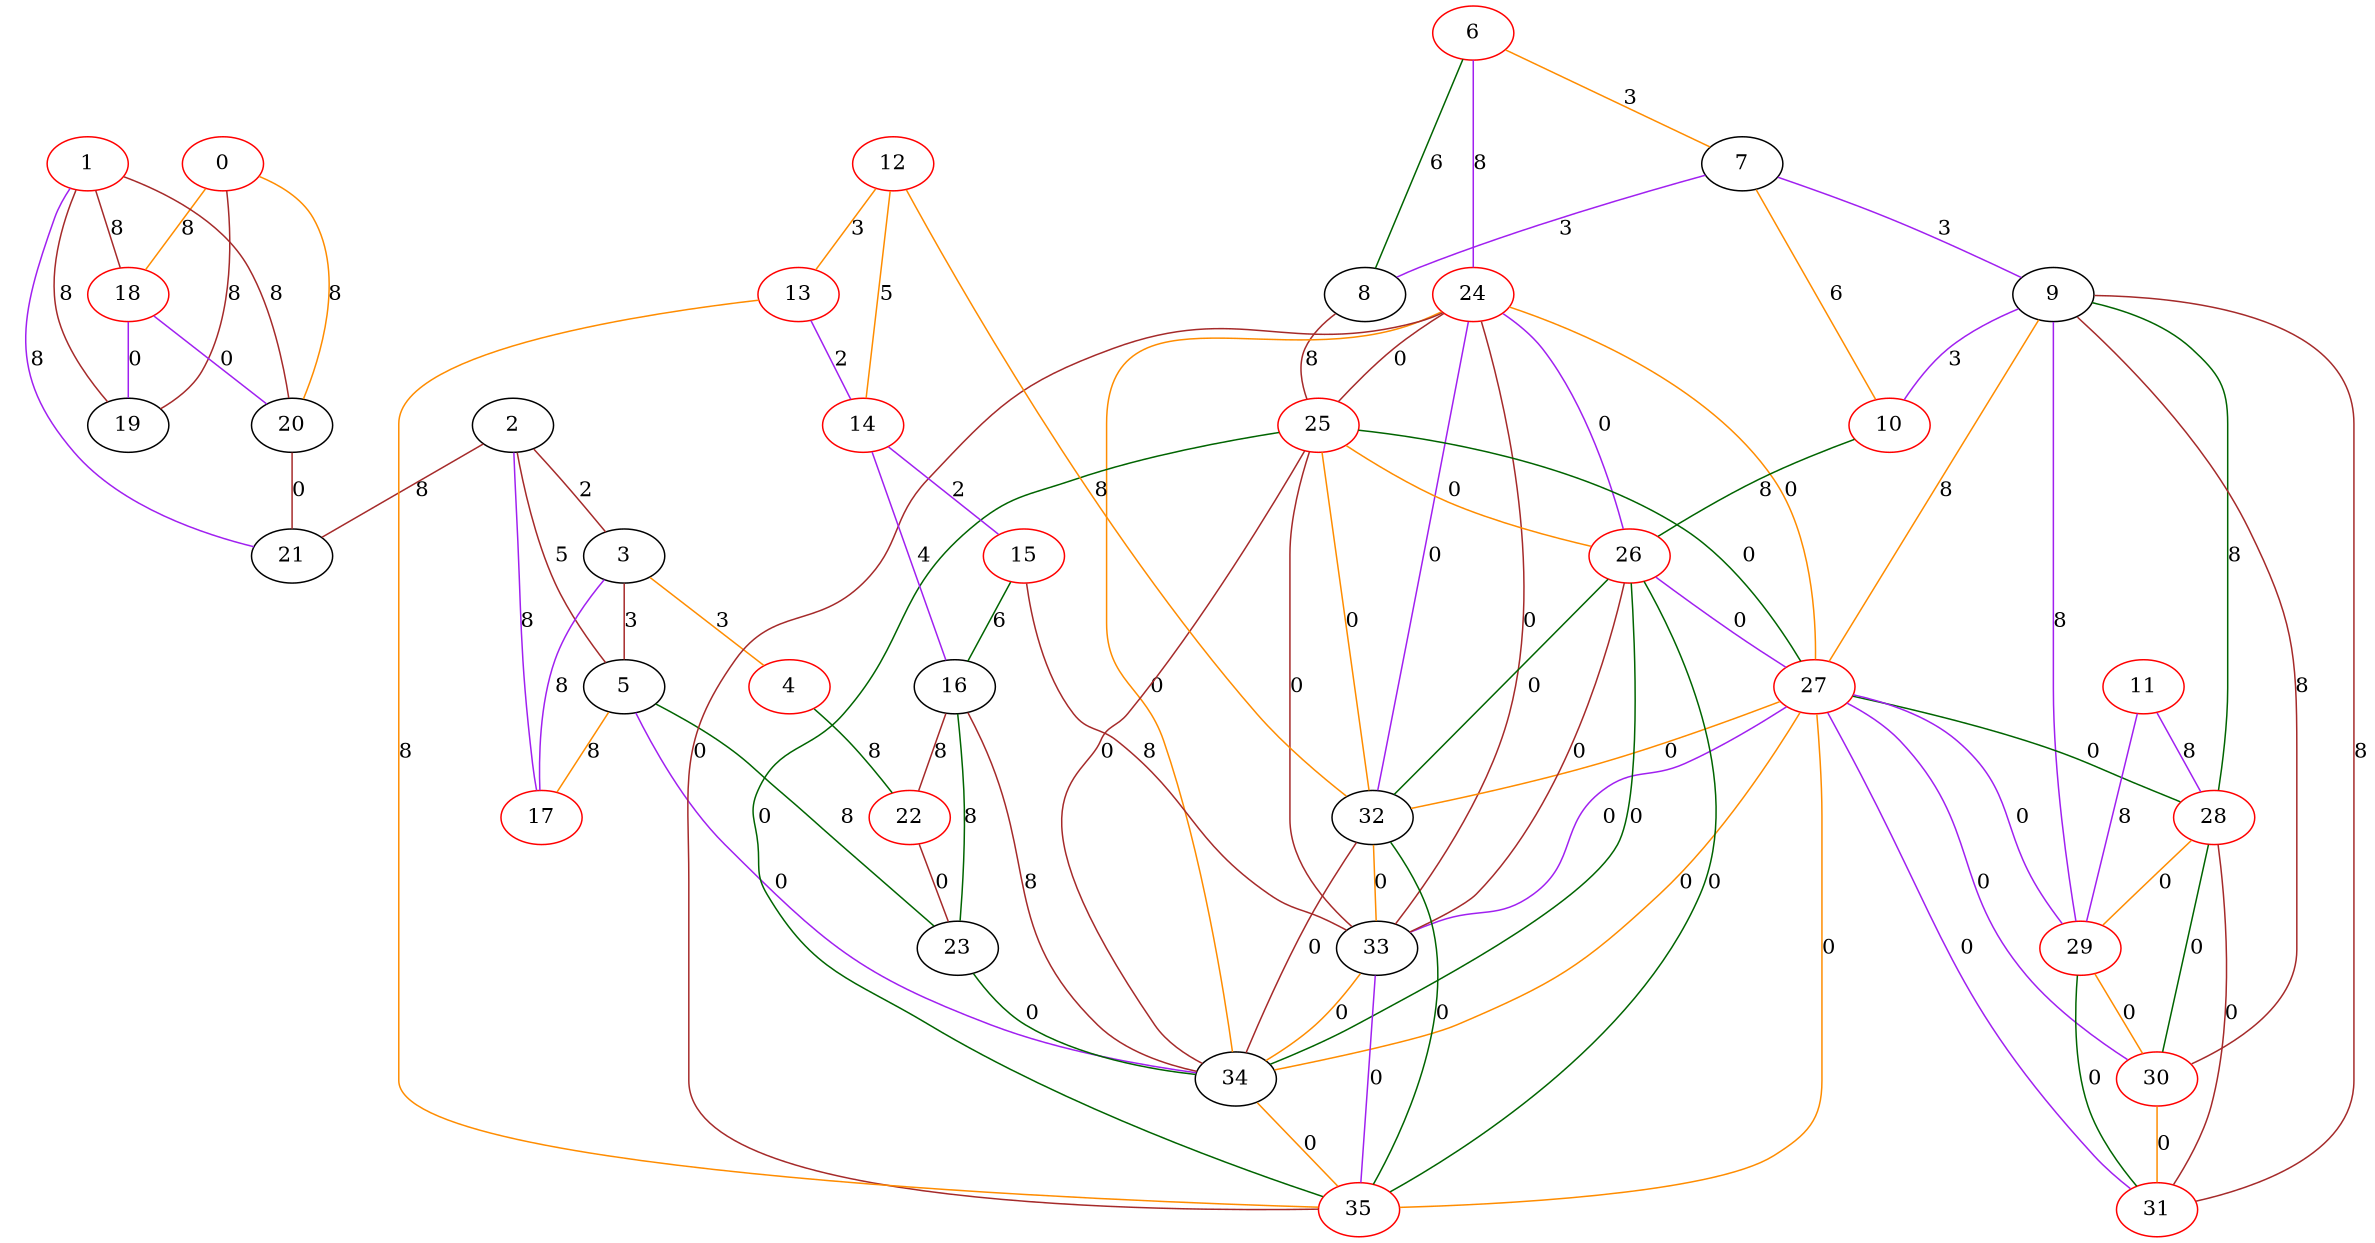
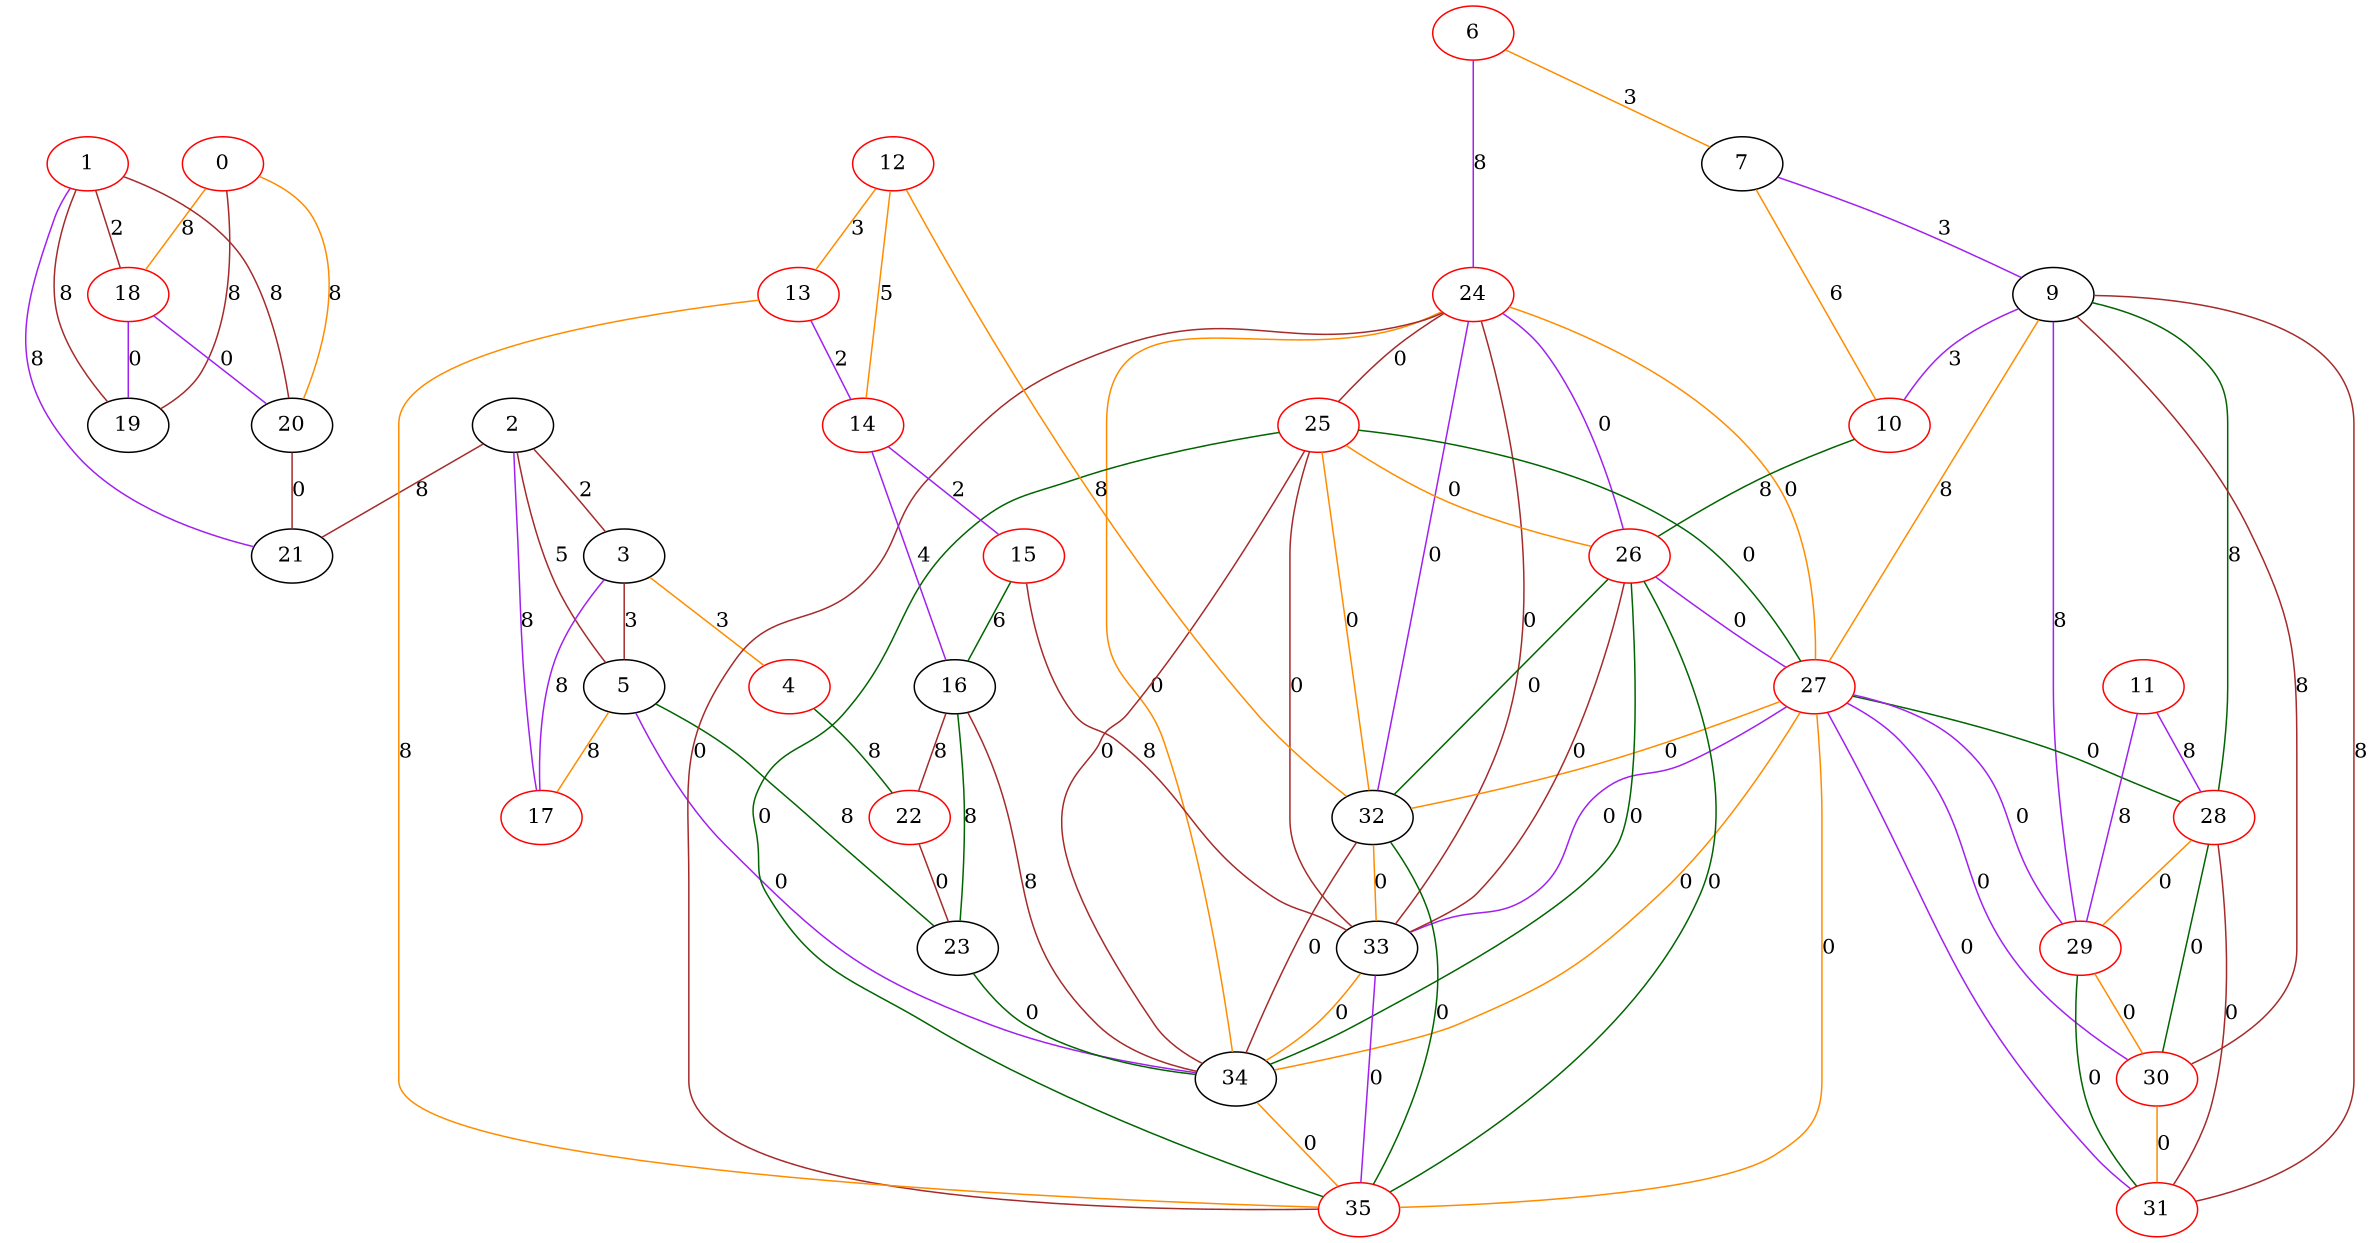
edge "1" -- "18": label "8" -> "2"
node "8": removed
